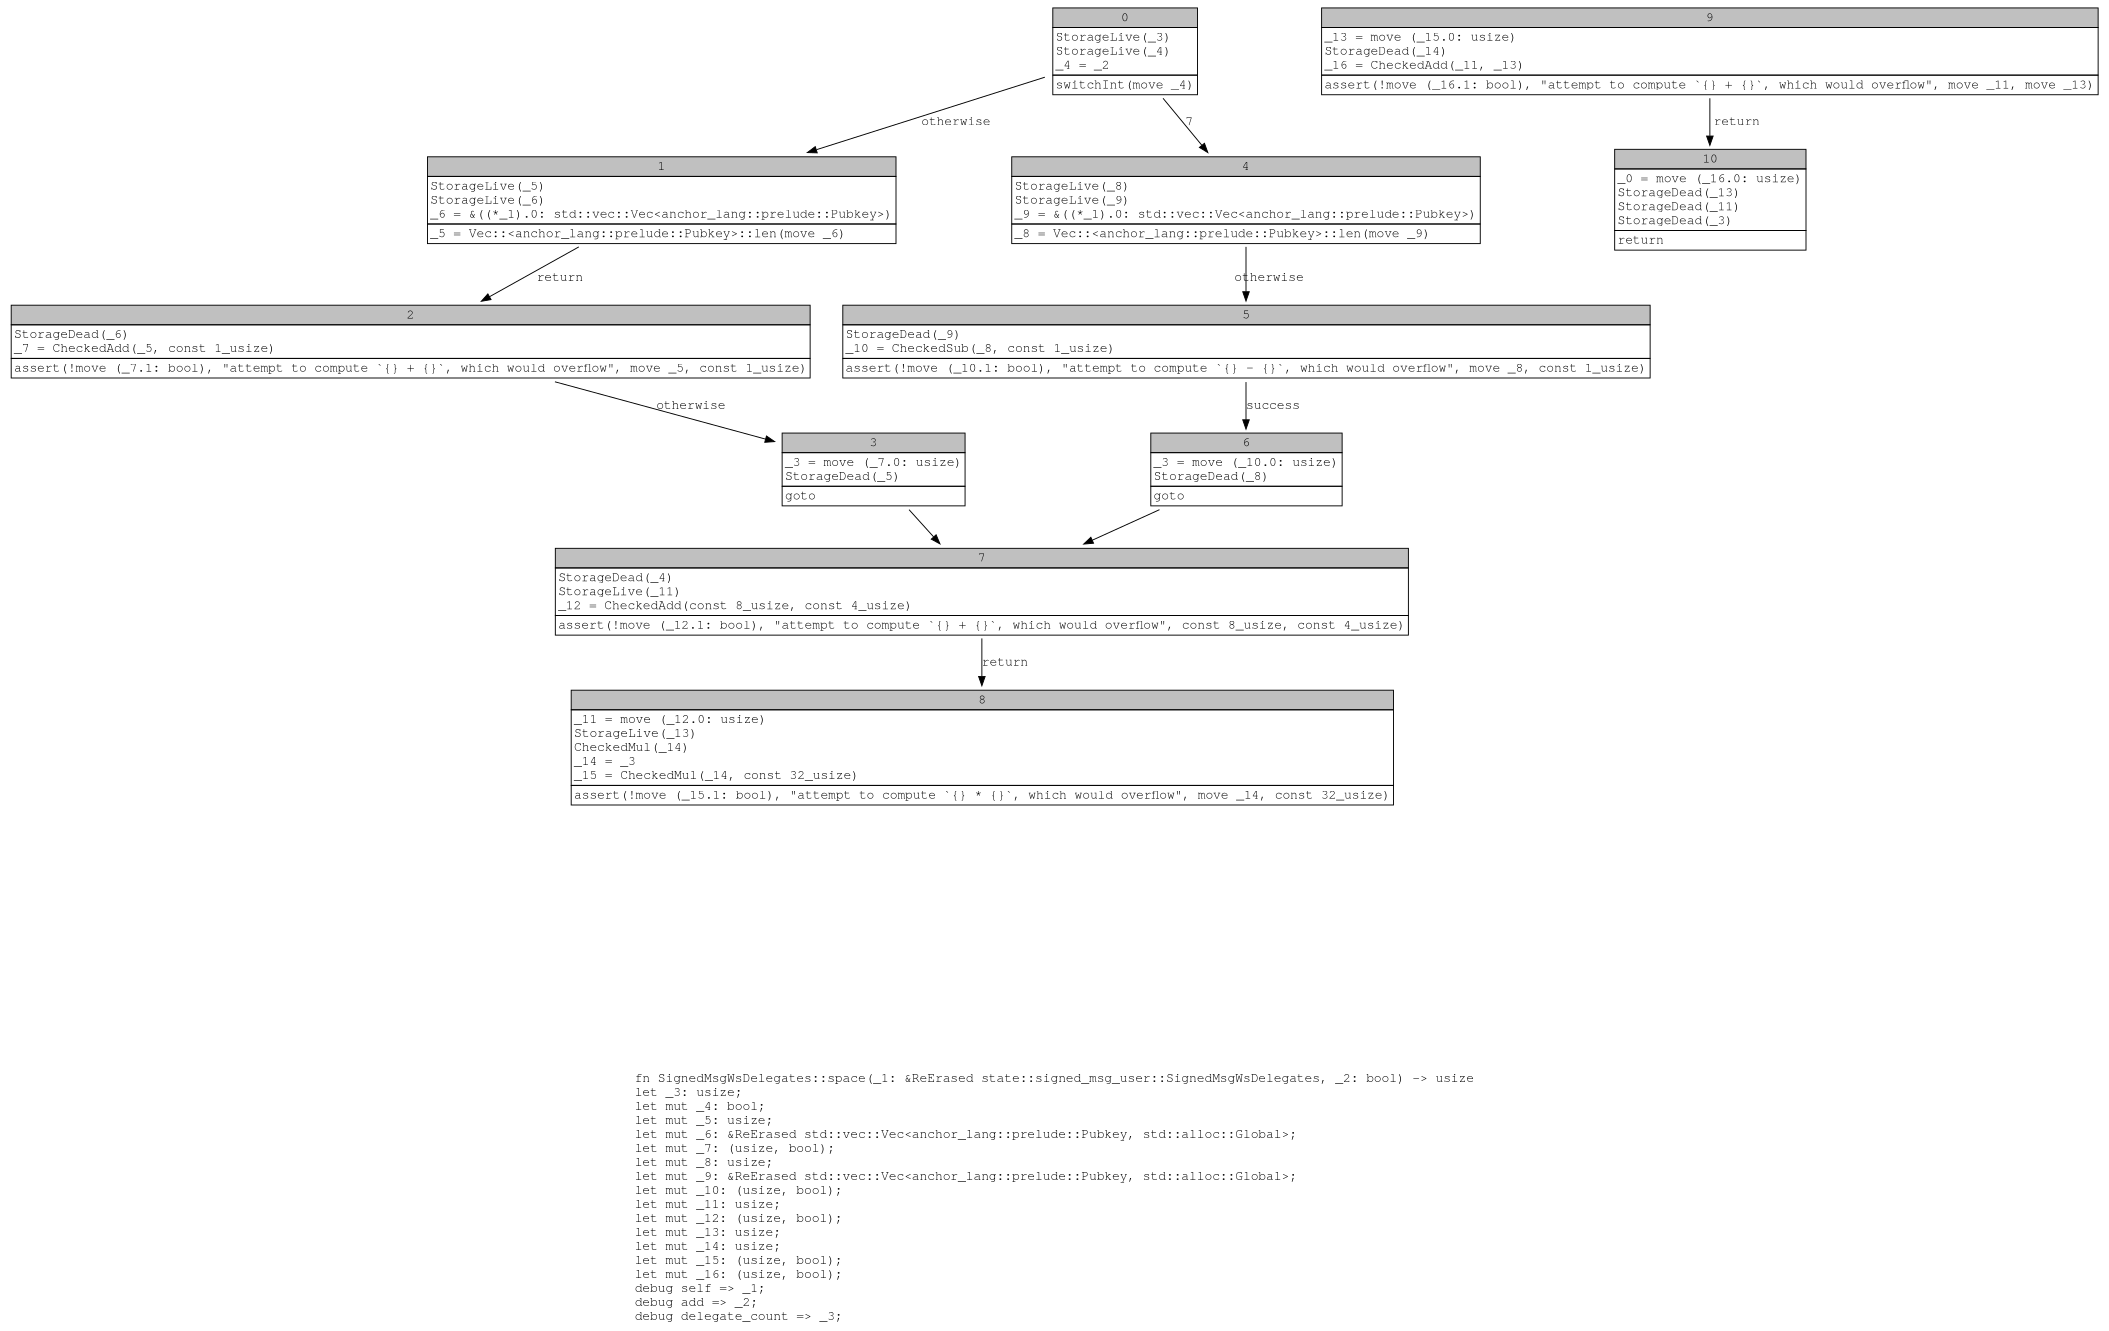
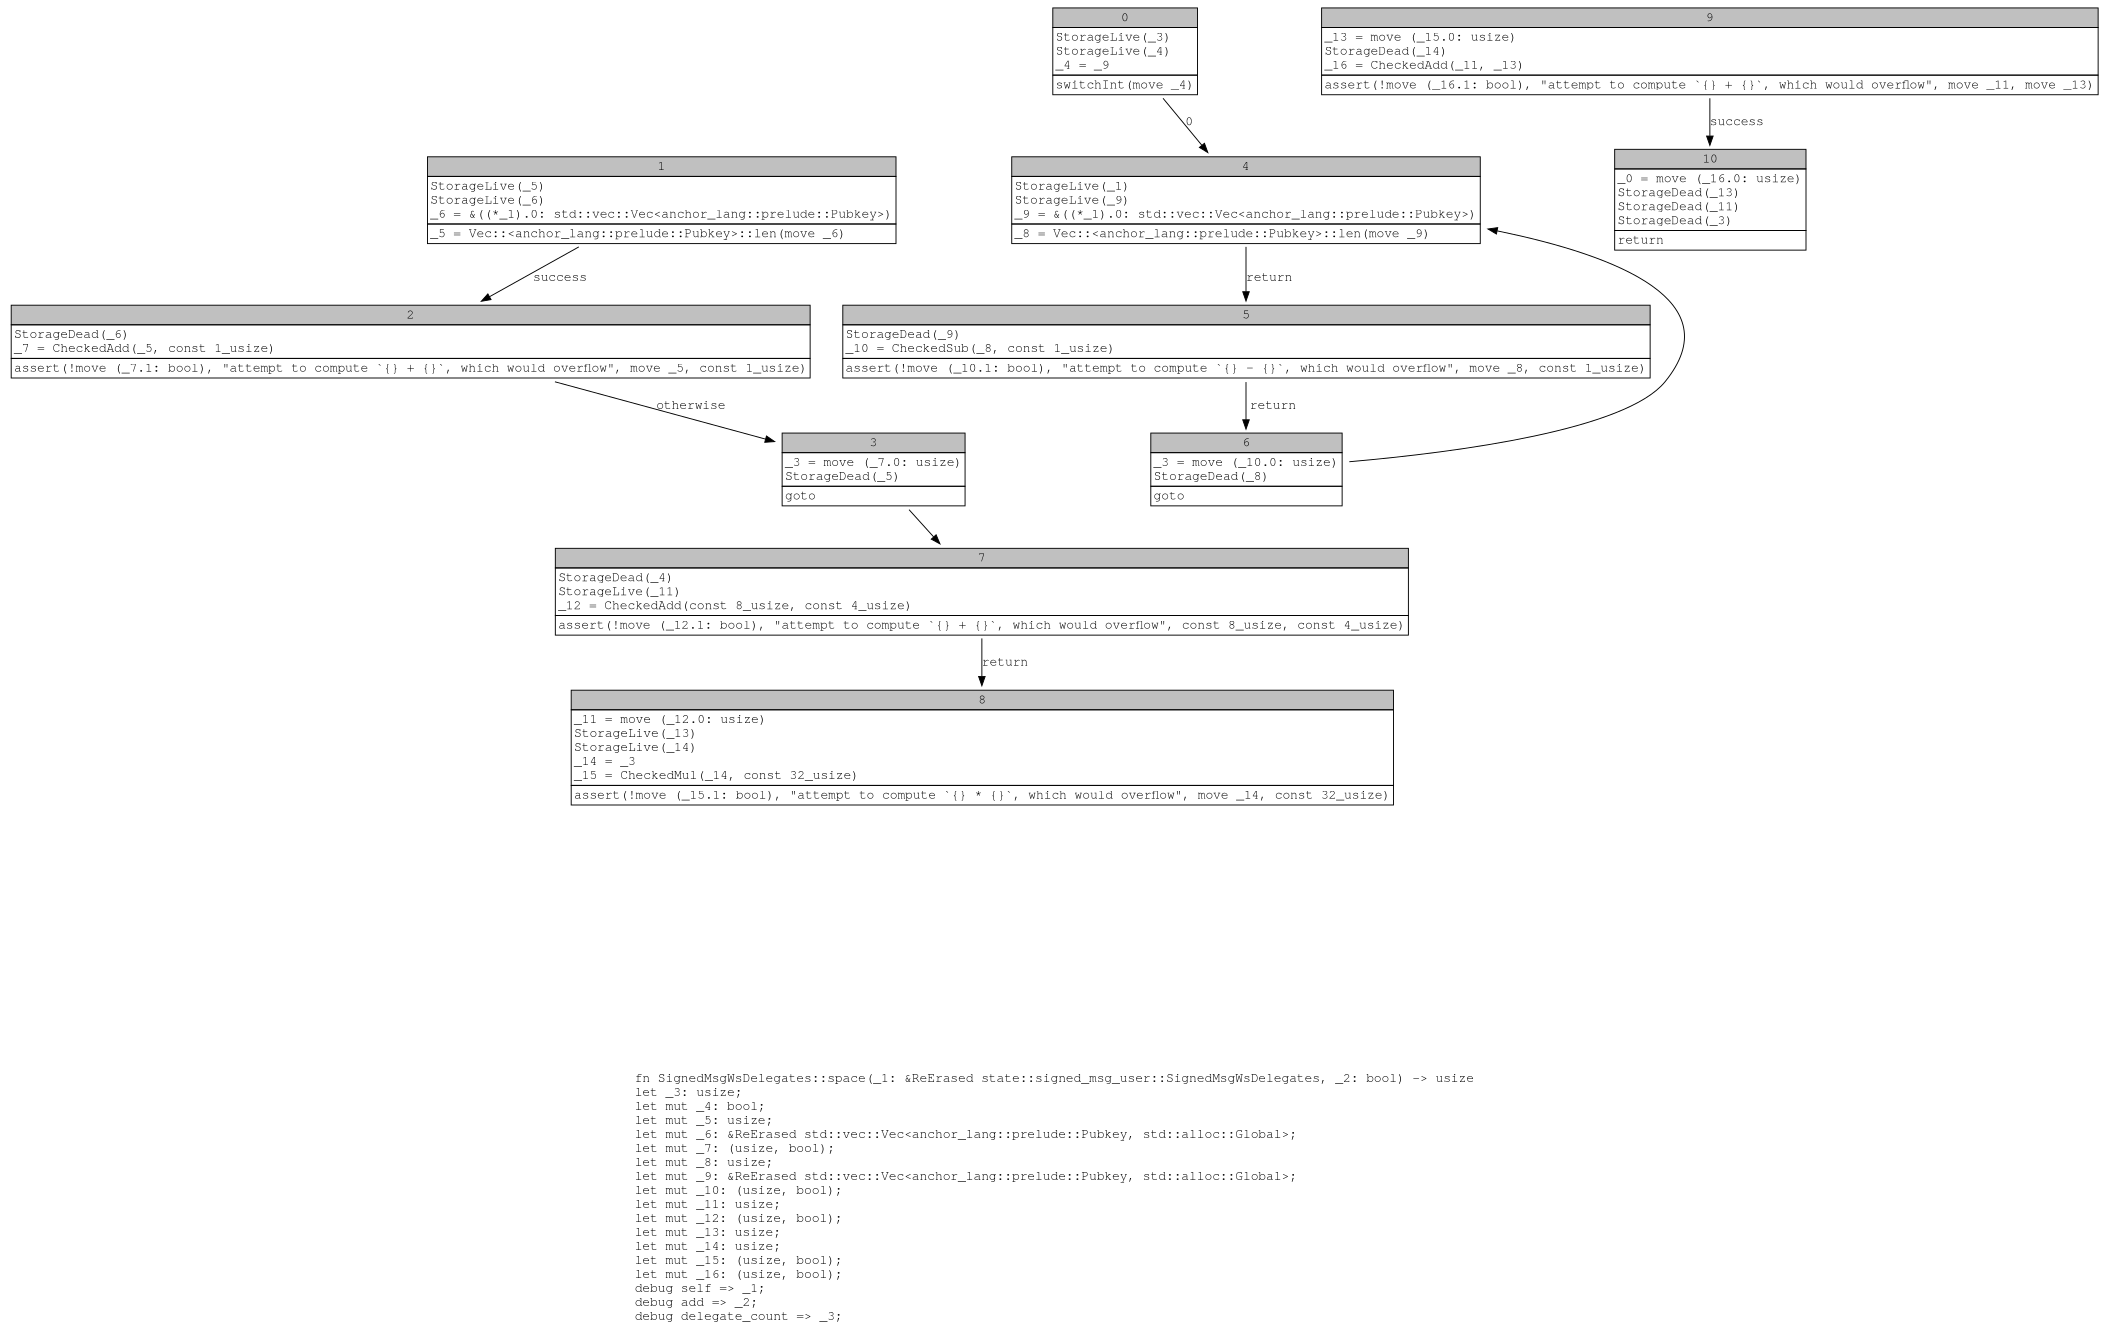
node "0": text "_4 = _2" -> "_4 = _9"
edge "0" -> "1": removed, label "otherwise"
edge "0" -> "4": label "7" -> "0"
edge "9" -> "10": label "return" -> "success"
node "4": text "StorageLive(_8)" -> "StorageLive(_1)"
edge "1" -> "2": label "return" -> "success"
edge "4" -> "5": label "otherwise" -> "return"
edge "5" -> "6": label "success" -> "return"
edge "6" -> "7": now "6" -> "4"
node "8": text "CheckedMul(_14)" -> "StorageLive(_14)"
